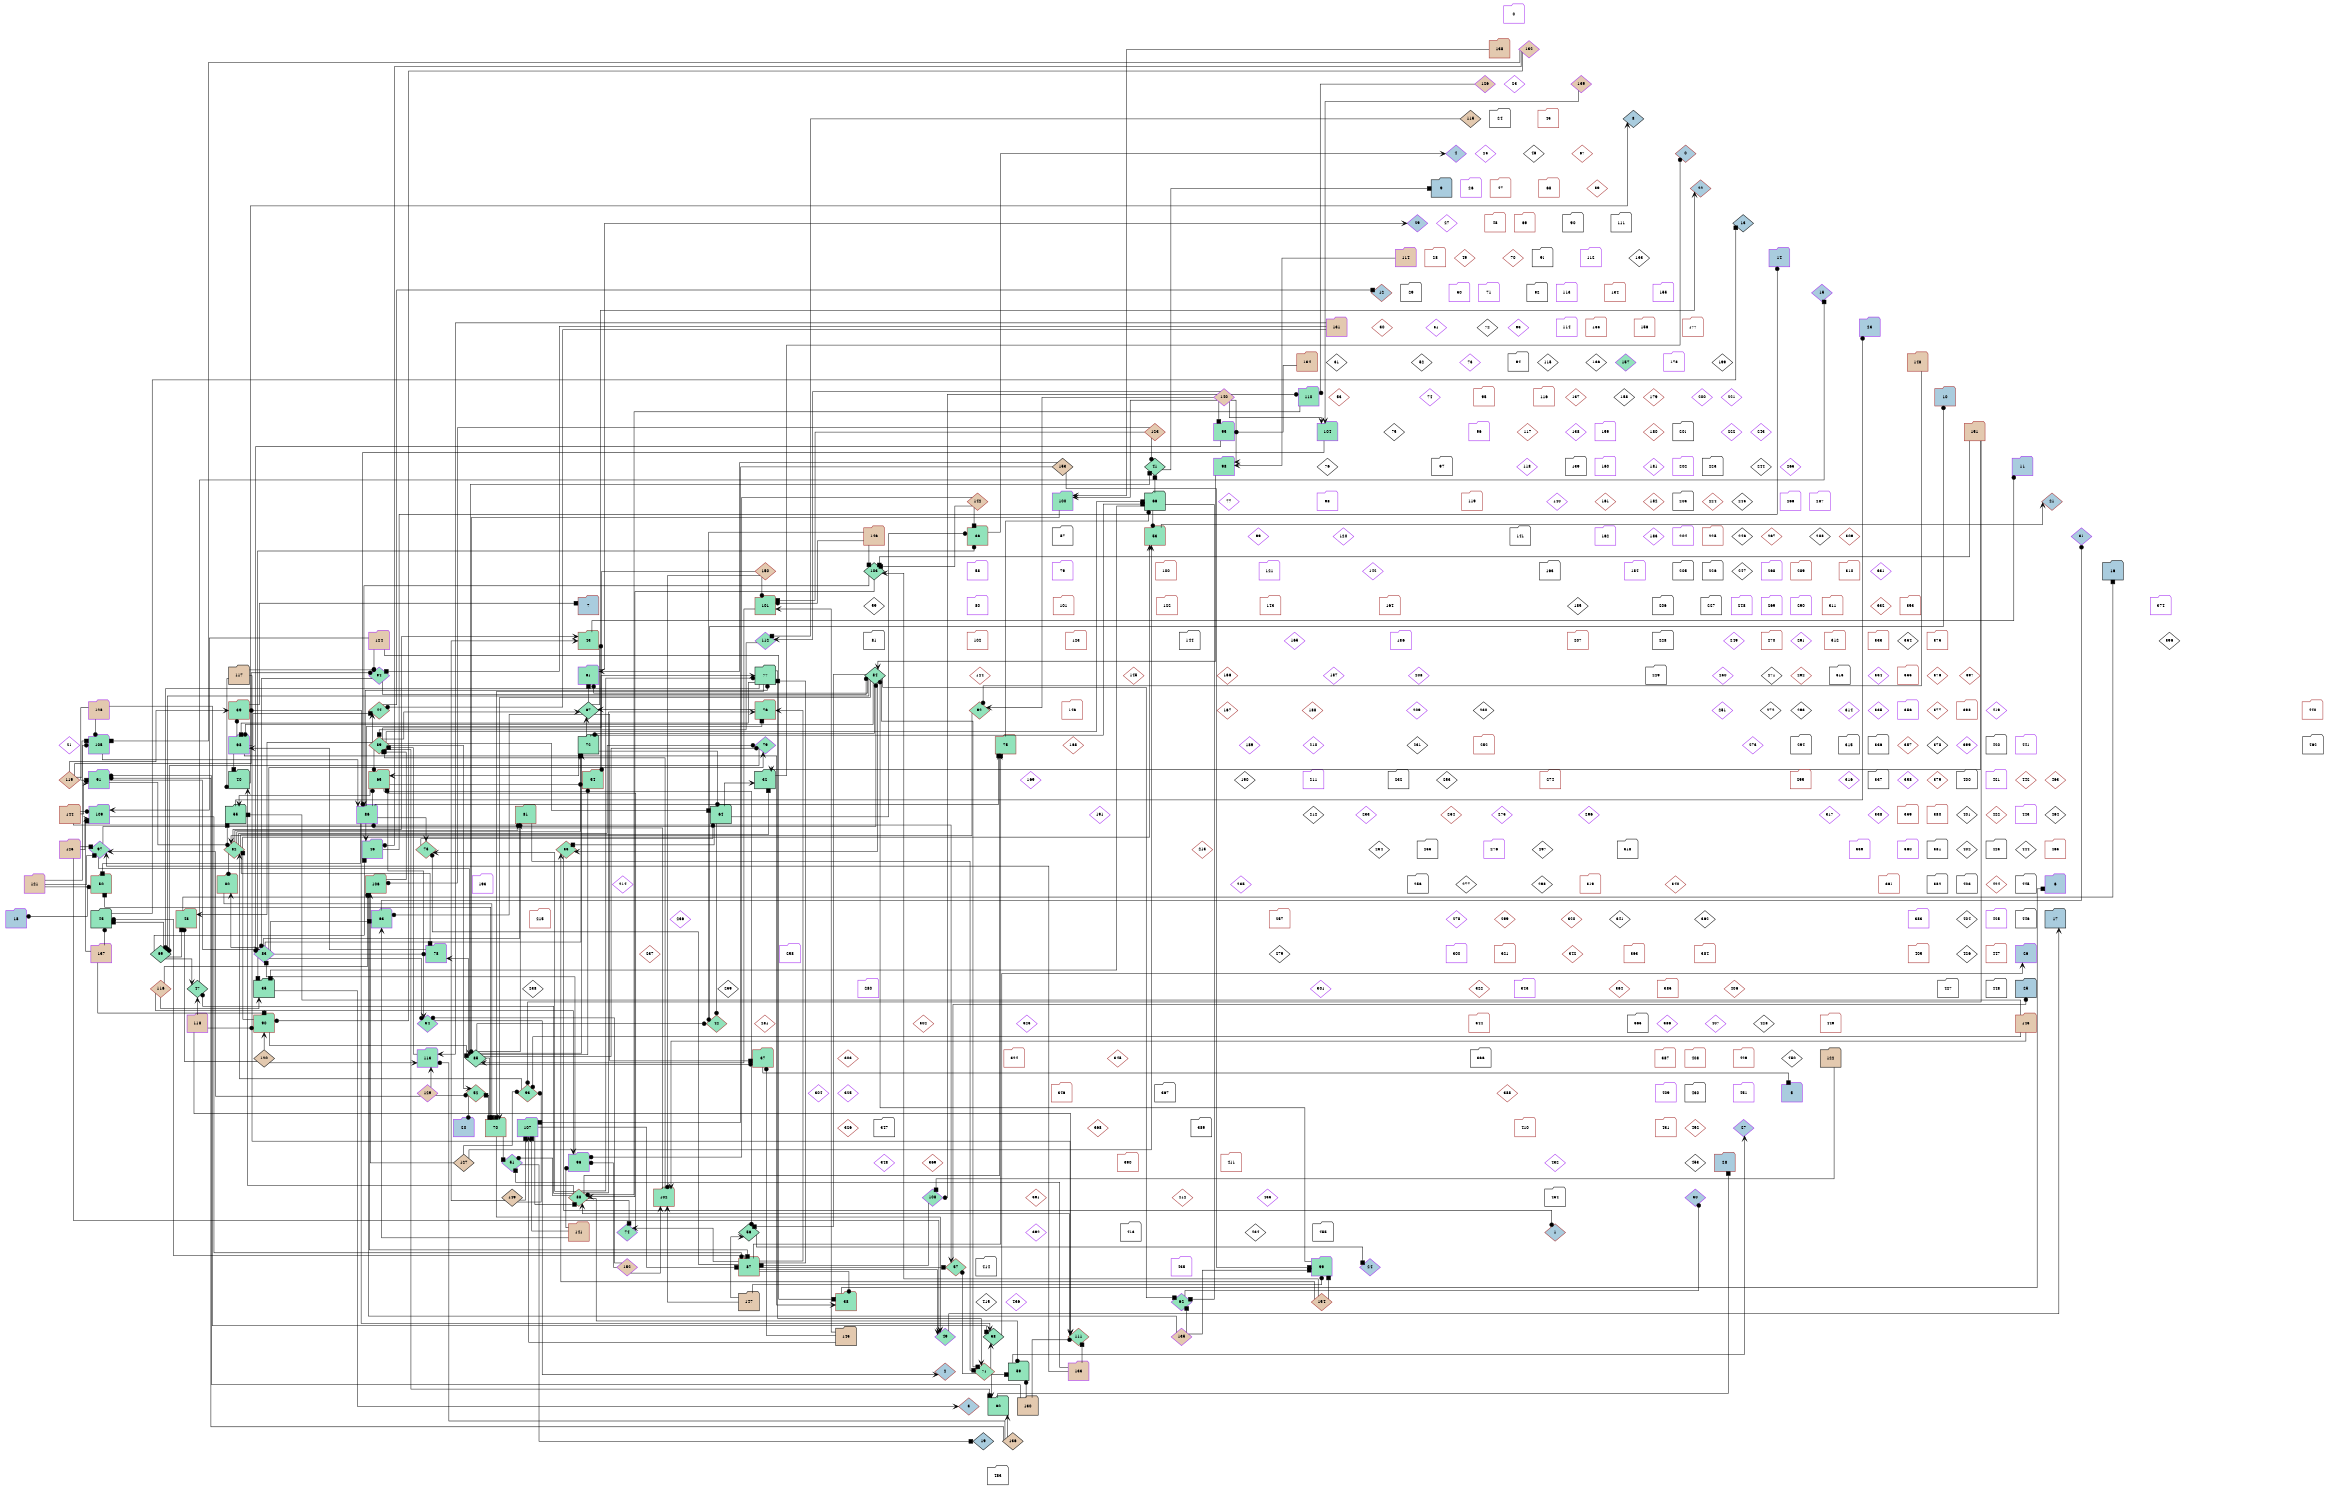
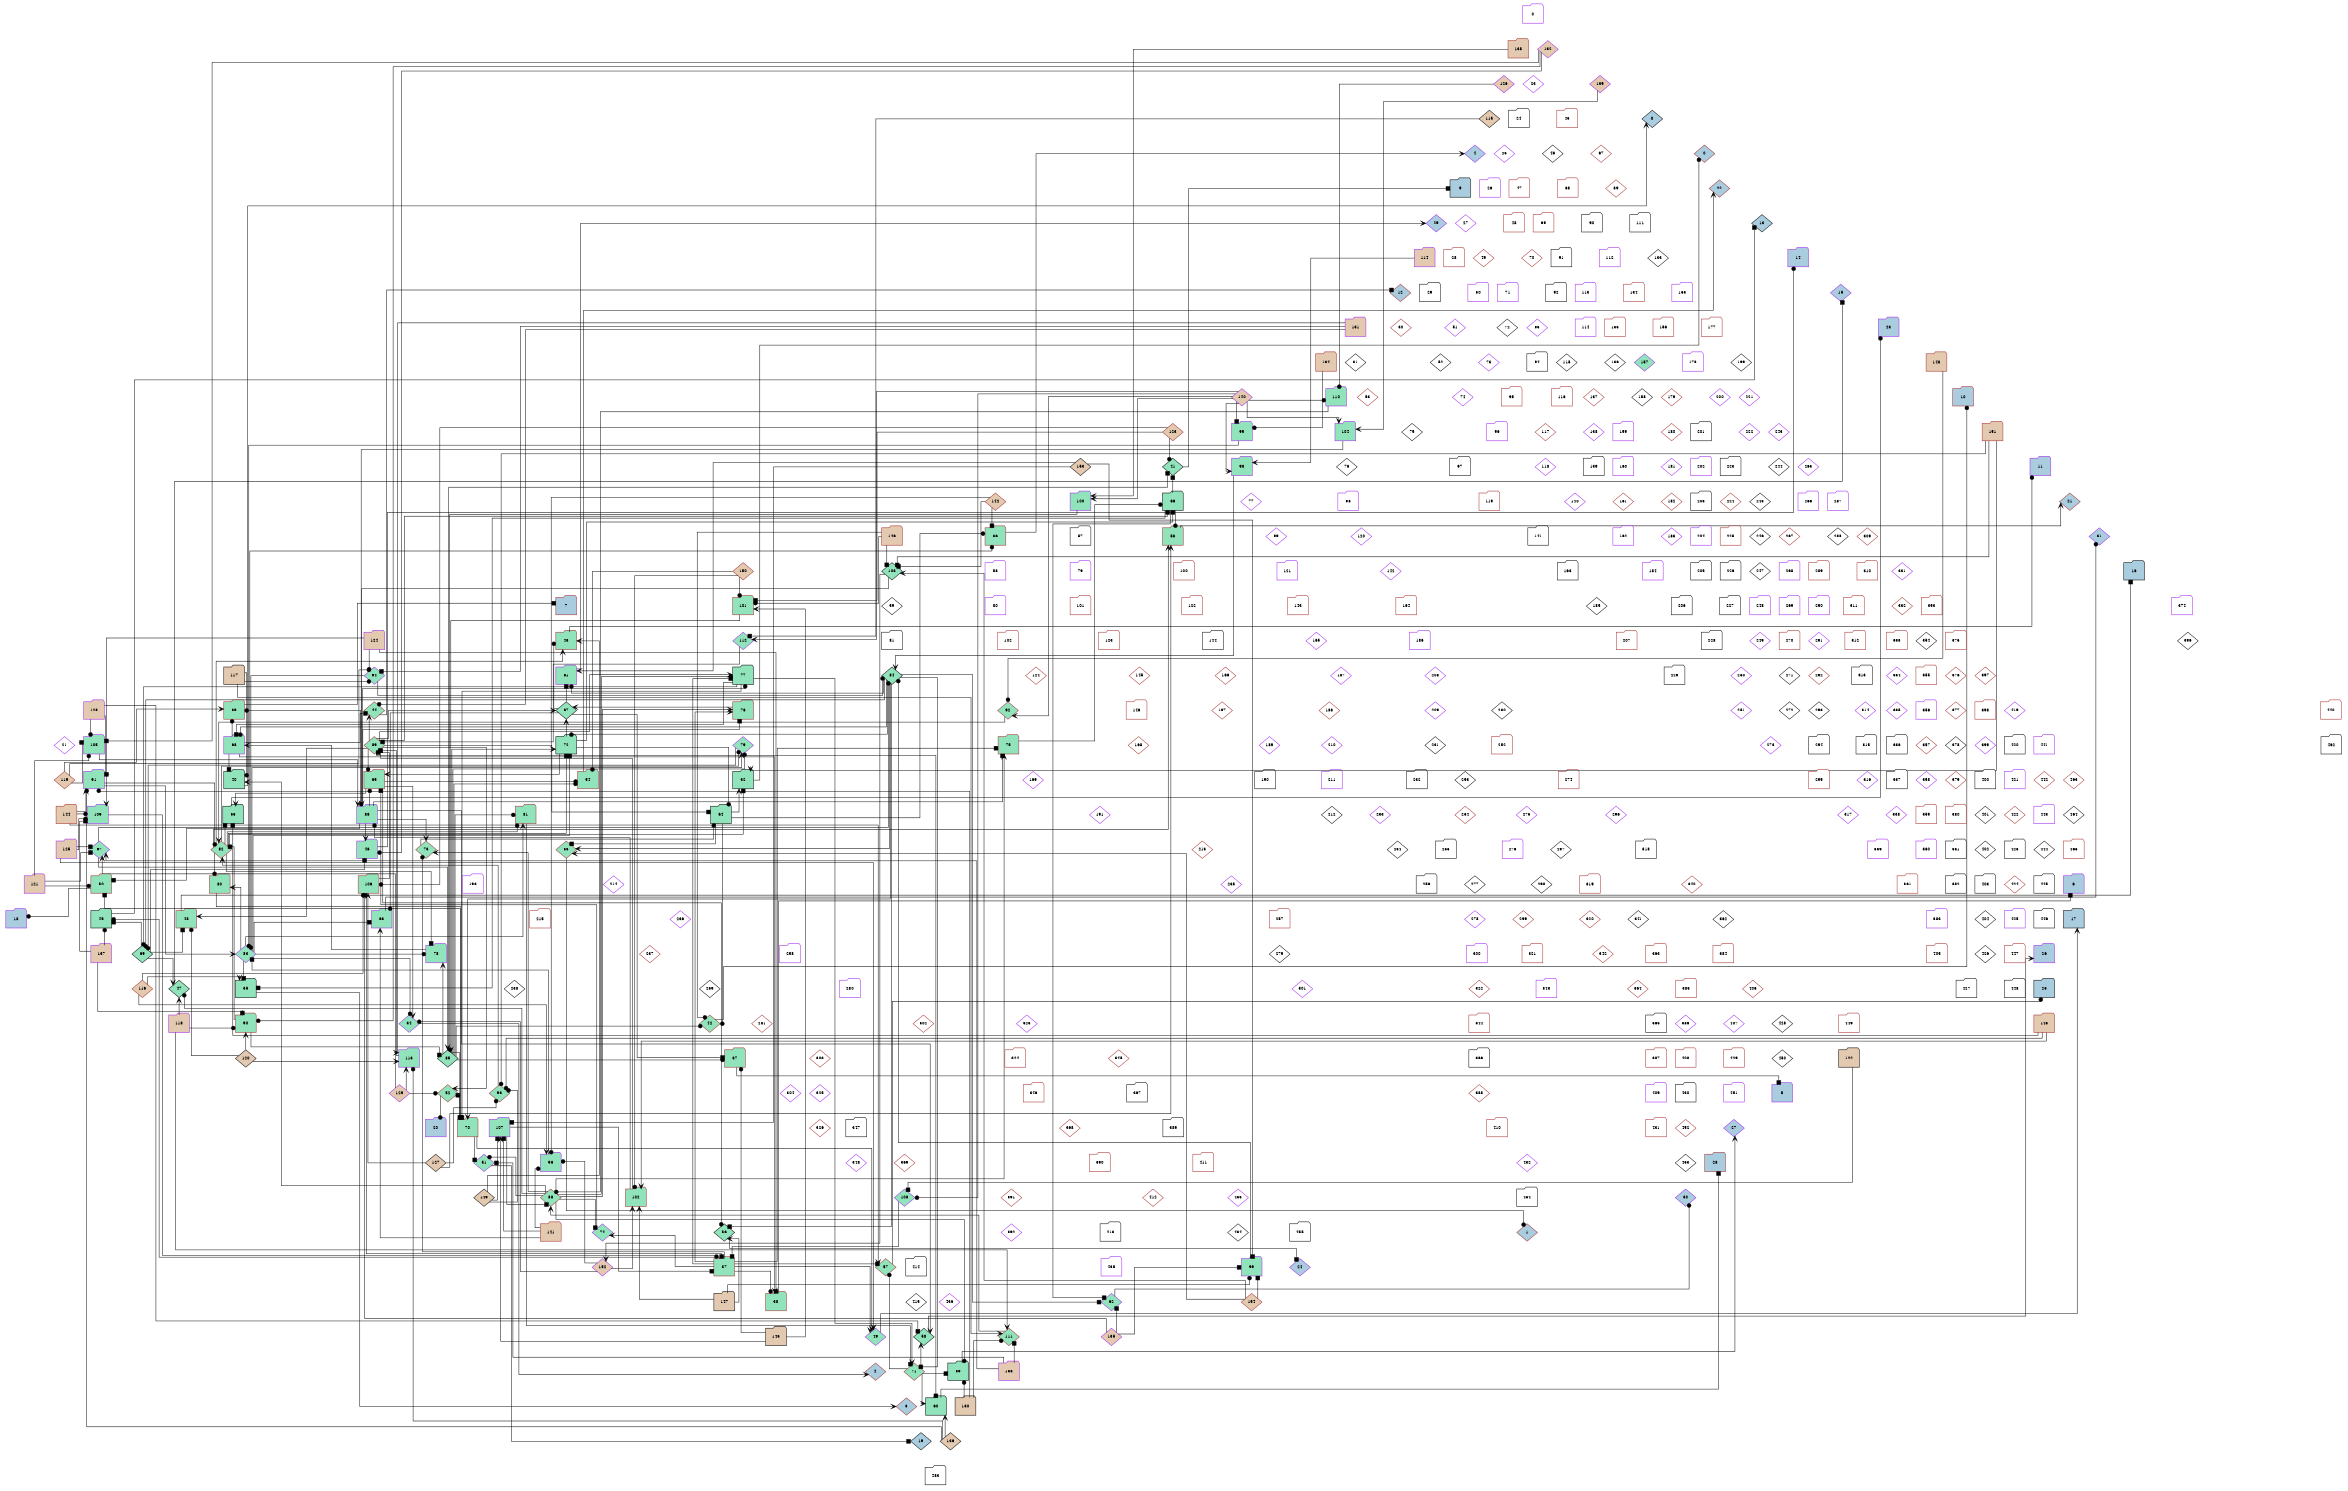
edge "103" -> "88": now "103" -> "152"
node "190": shape diamond -> folder
edge "125" -> "109": arrowhead vee -> dot
